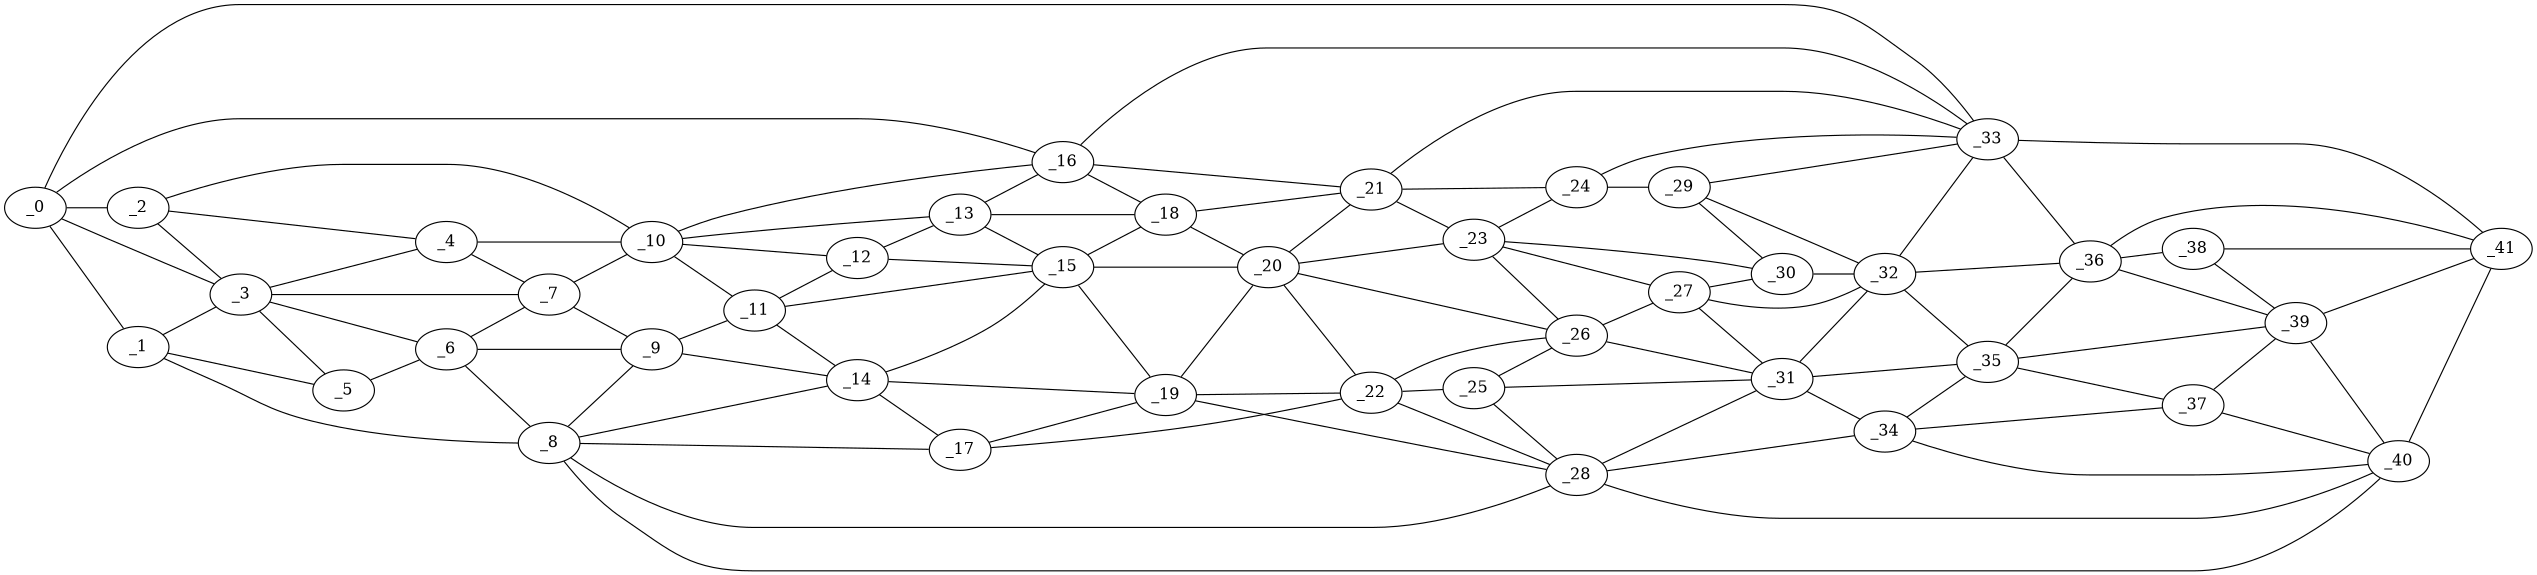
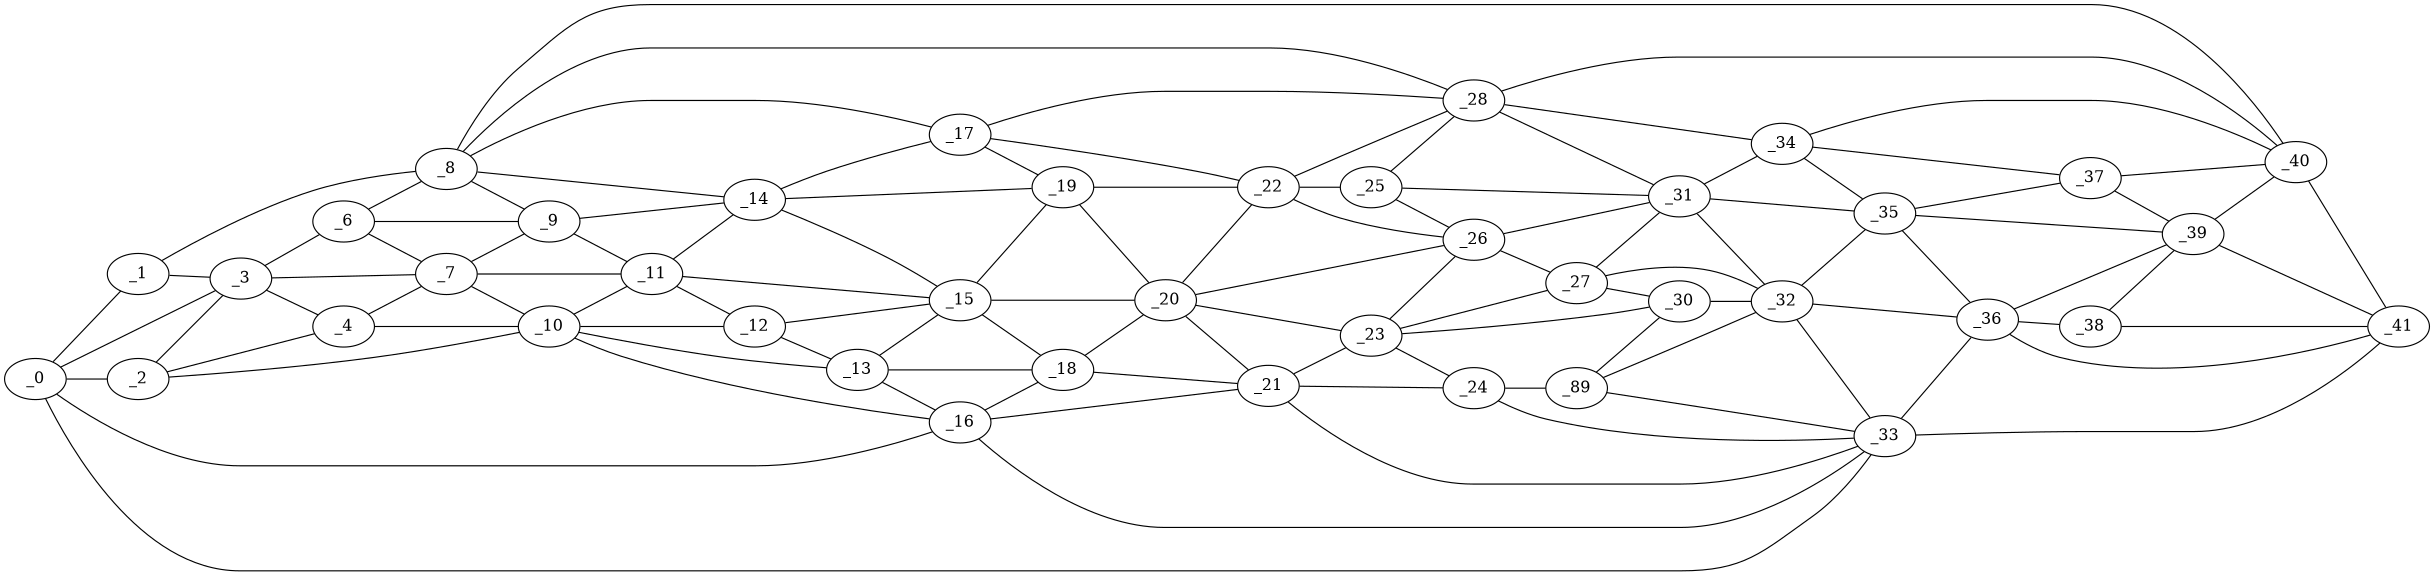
node "_29": label "_29" -> "_89"
edge "_7" -- "_11": added
node "_5": removed
edge "_19" -- "_28": now "_17" -- "_28"
